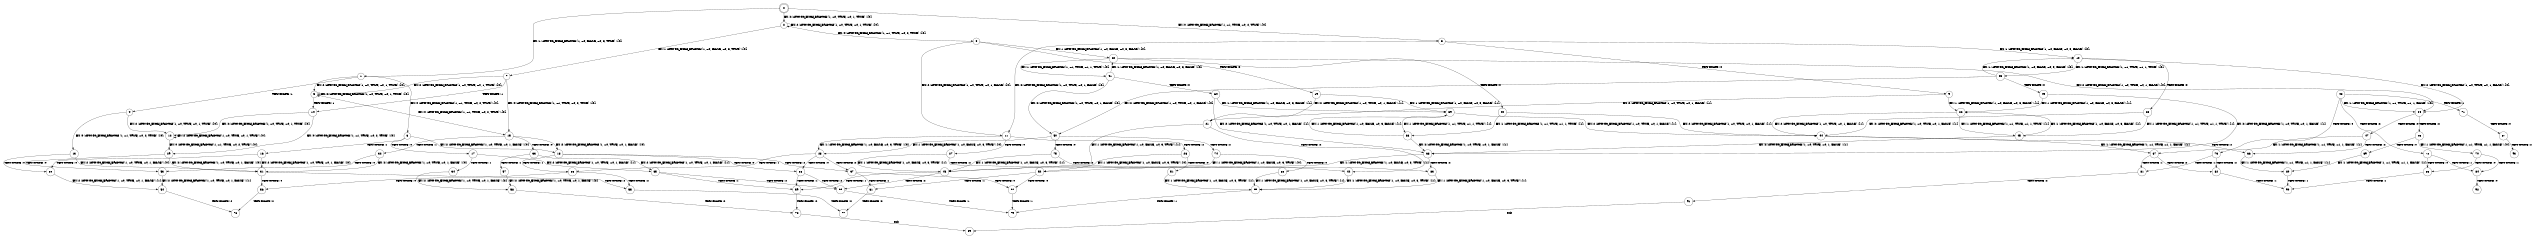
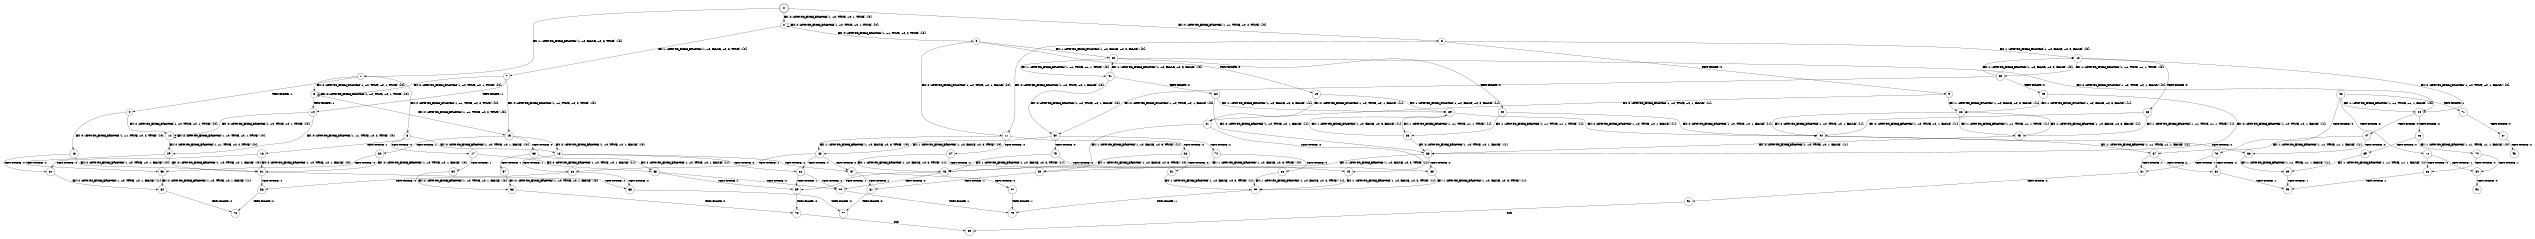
edge "52" -> "62": removed, label "TERMINATE !0"
